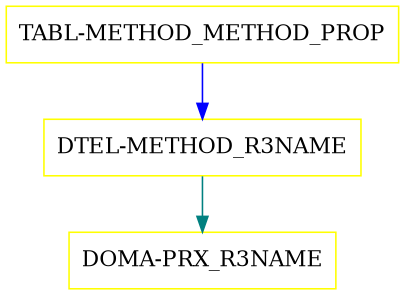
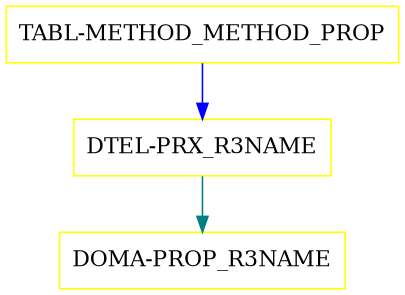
node "DTEL-METHOD_R3NAME": label "DTEL-METHOD_R3NAME" -> "DTEL-PRX_R3NAME"
node "DOMA-PRX_R3NAME": label "DOMA-PRX_R3NAME" -> "DOMA-PROP_R3NAME"
